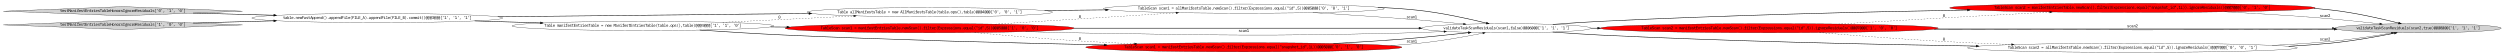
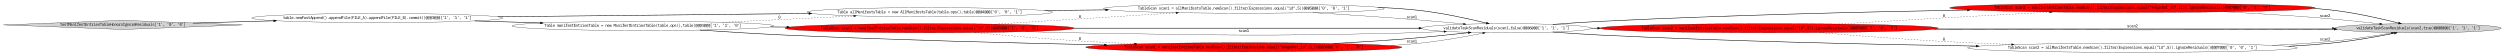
node "testManifestEntriesTableHonorsIgnoreResiduals['0', '1', '0']": removed
